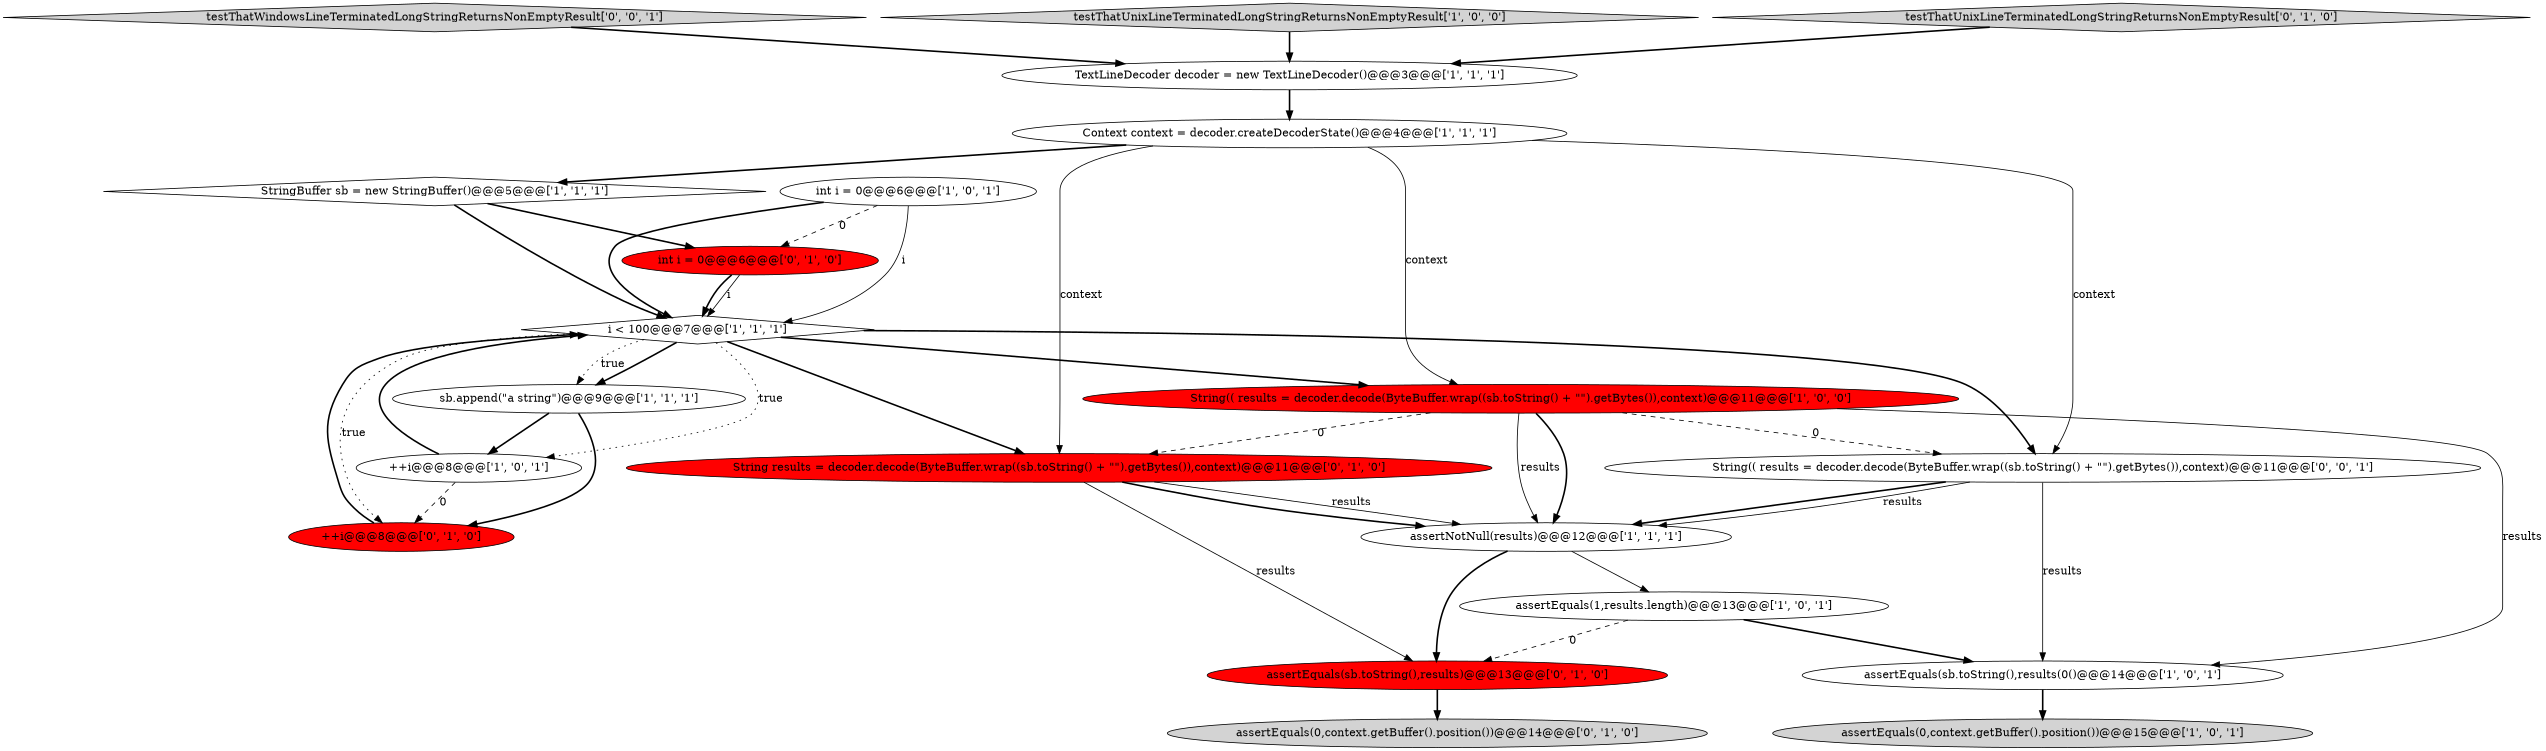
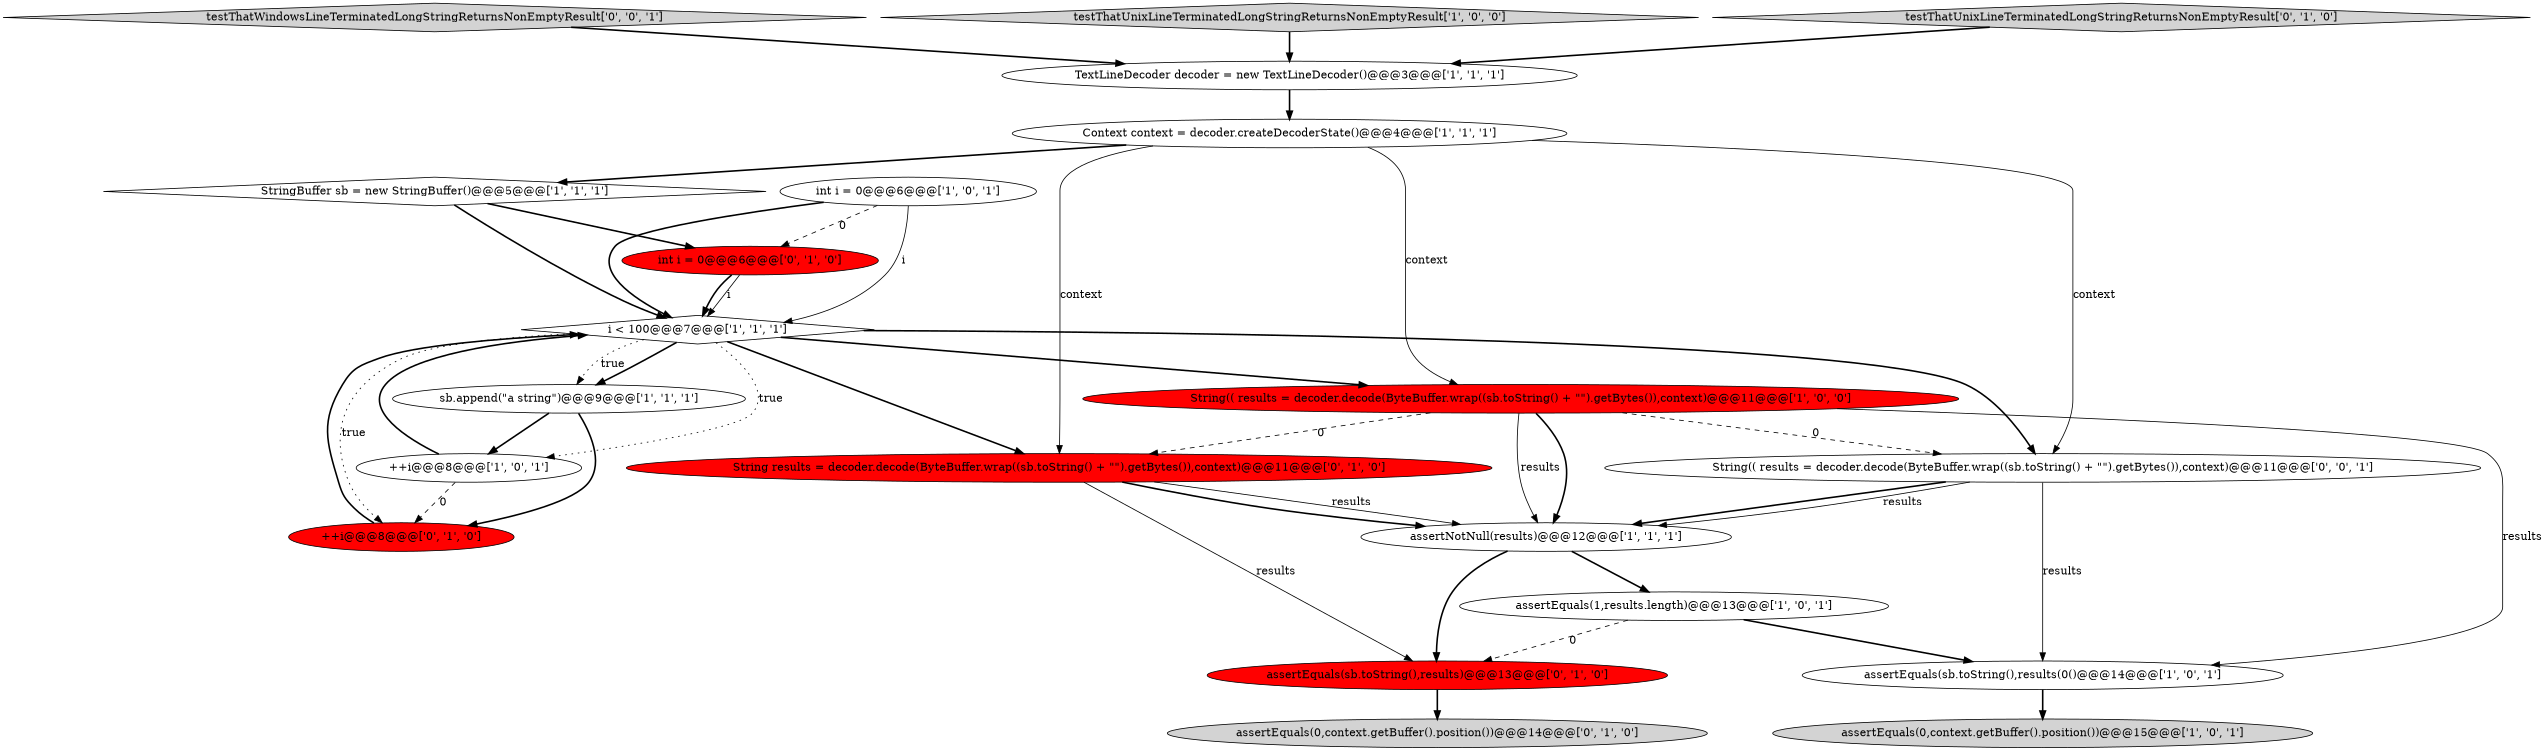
edge "assertNotNull(results)@@@12@@@['1', '1', '1']" -> "assertEquals(1,results.length)@@@13@@@['1', '0', '1']": style solid -> bold
